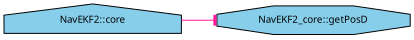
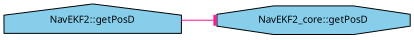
node "NavEKF2::core": label "NavEKF2::core" -> "NavEKF2::getPosD"
